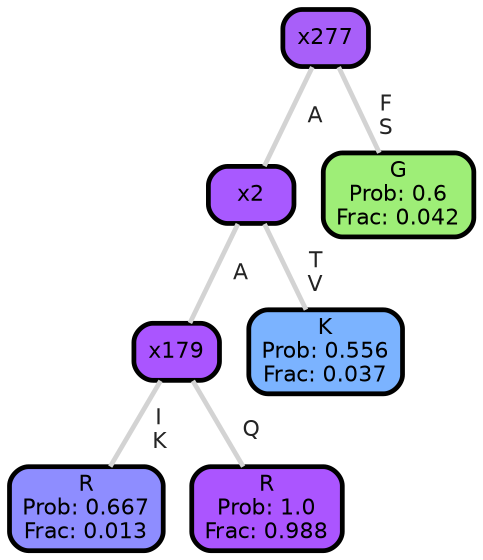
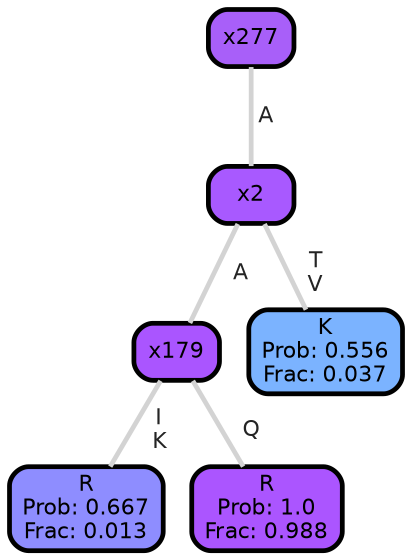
node "G Prob: 0.6 Frac: 0.042": removed
